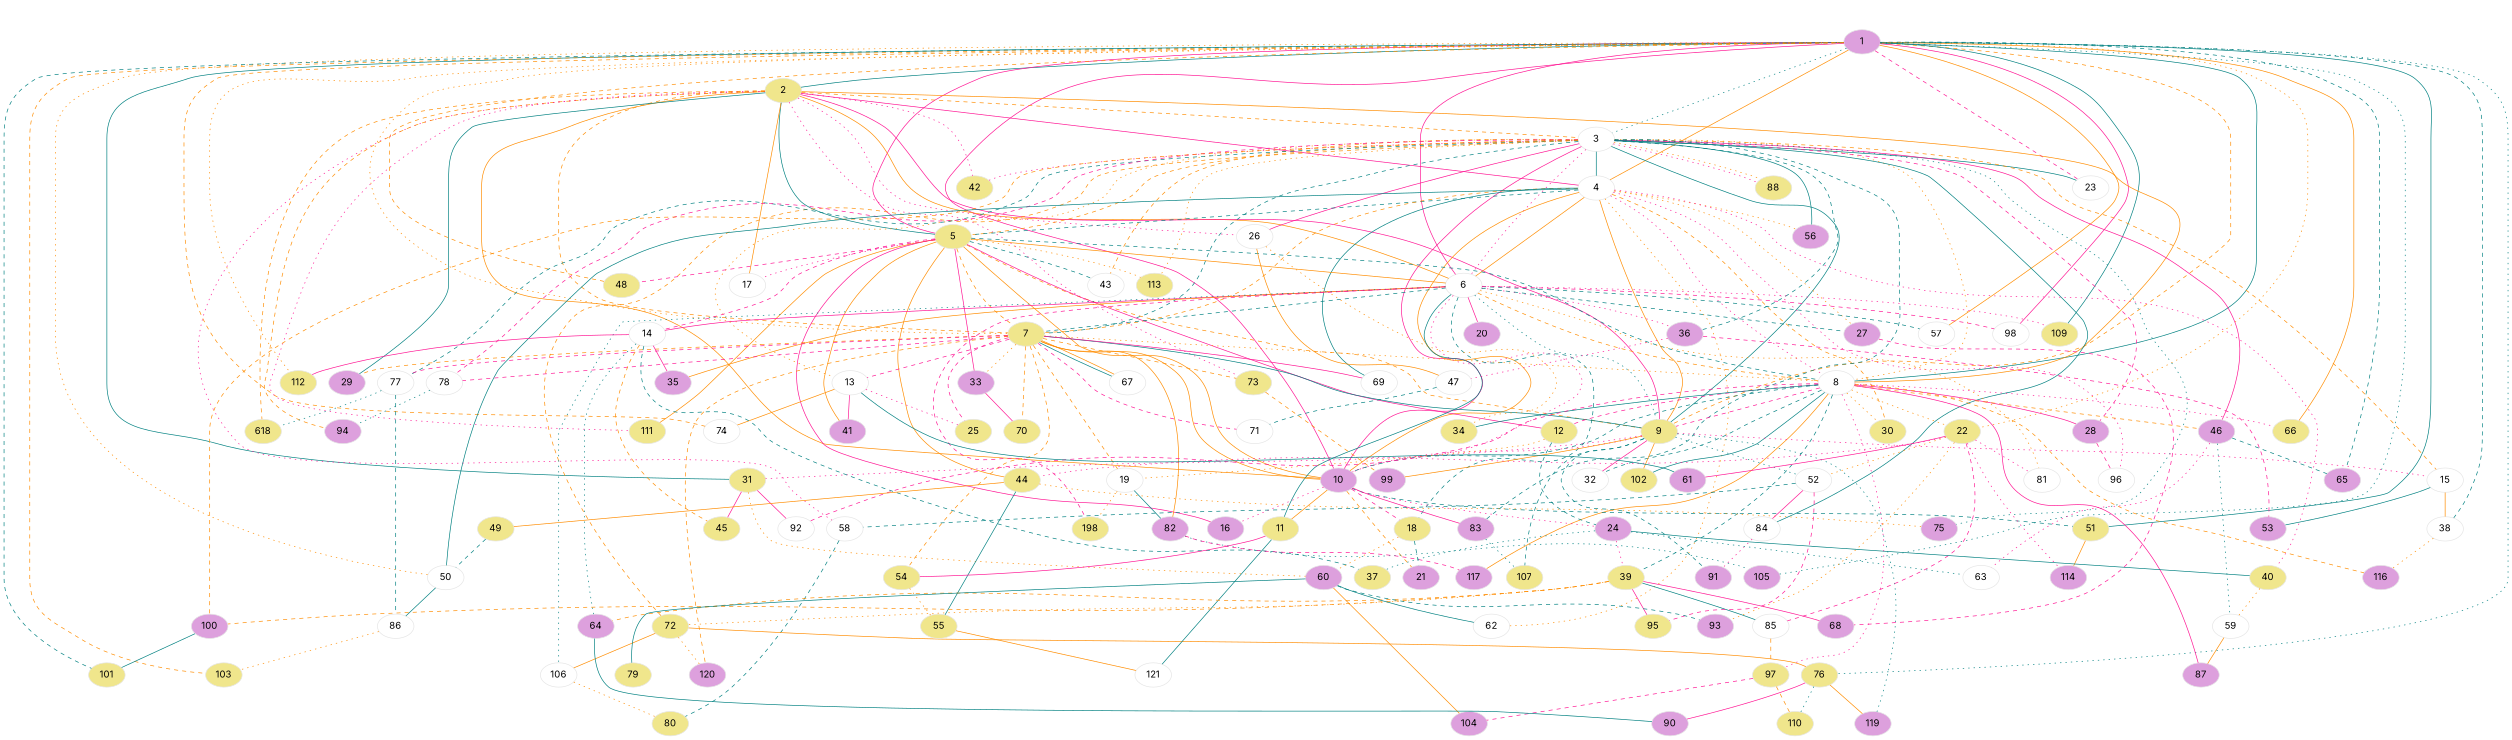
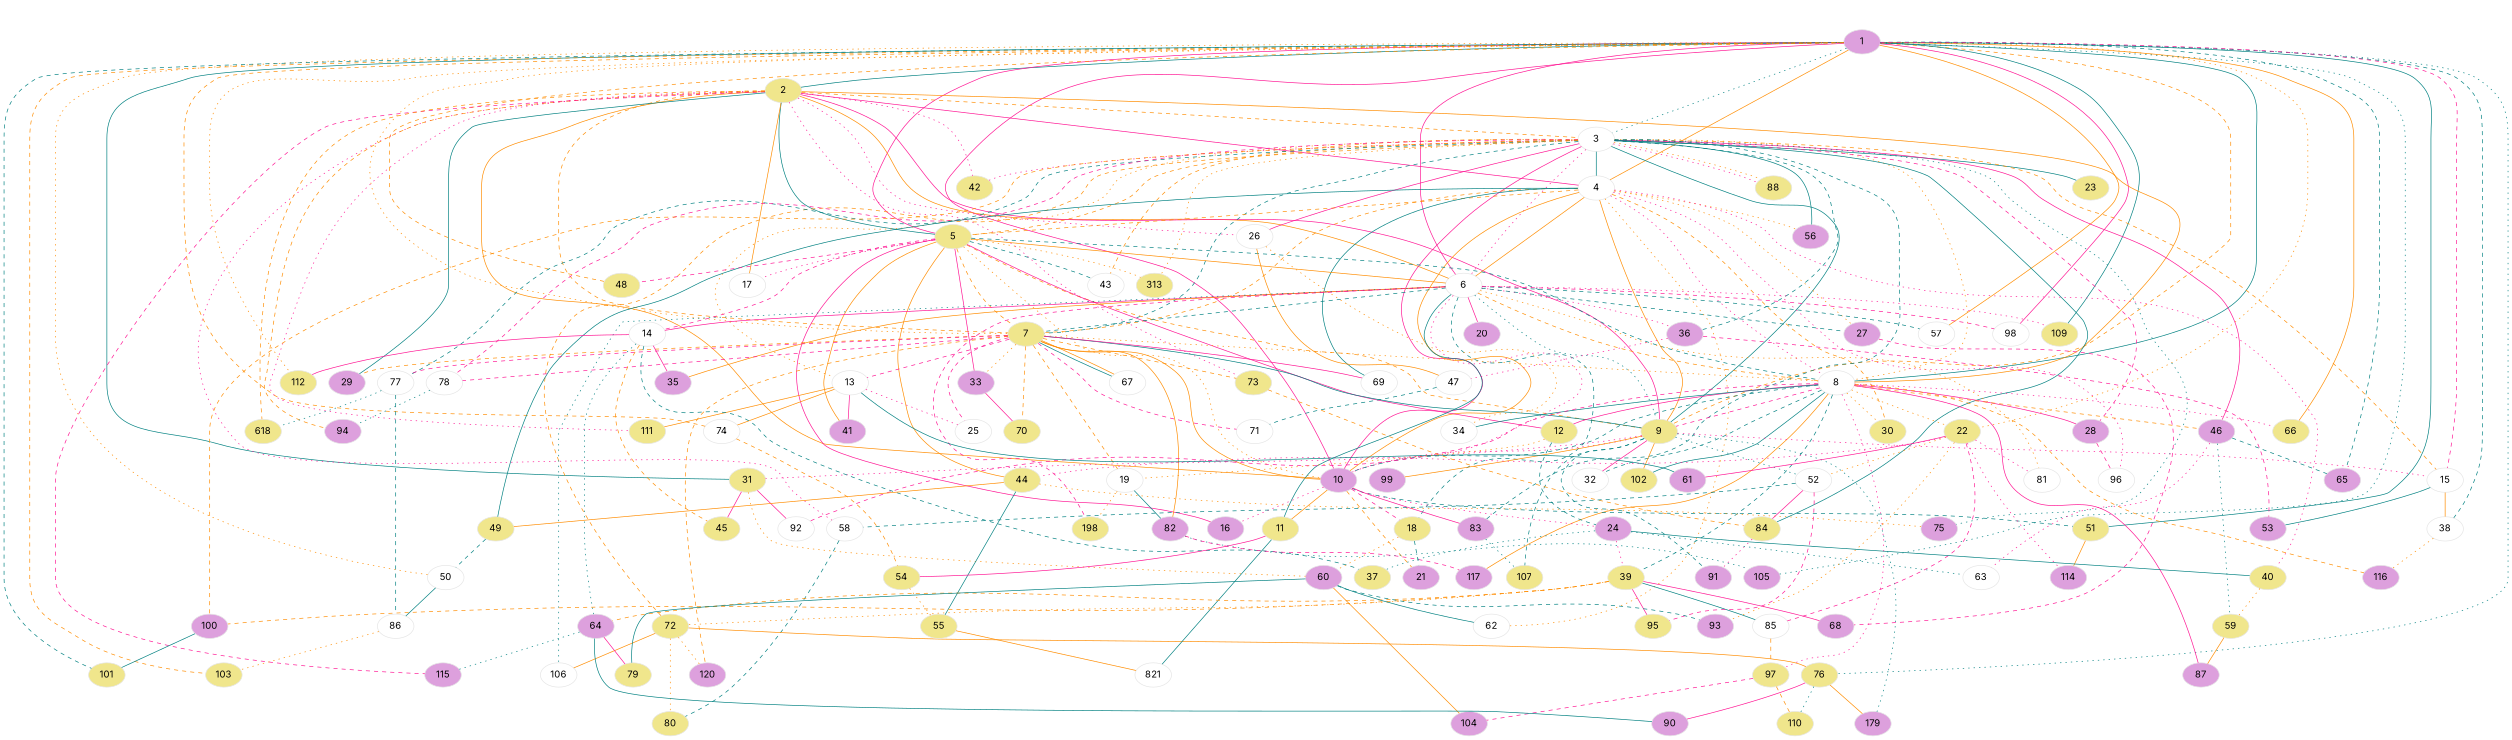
edge "1" -- "23": now "1" -- "15"
node "23": fillcolor white -> khaki
edge "4" -- "5": color teal -> darkorange
edge "4" -- "50": now "4" -- "49"
node "113": label "113" -> "313"
edge "5" -- "111": now "13" -- "111"
edge "5" -- "10": style solid -> dotted
edge "8" -- "12": style dashed -> solid
node "25": fillcolor khaki -> white
node "34": fillcolor khaki -> white
edge "73" -- "99": now "73" -- "84"
edge "7" -- "54": now "74" -- "54"
node "84": fillcolor white -> khaki
node "59": fillcolor white -> khaki
edge "64" -- "79": added
node "115": added
node "121": label "121" -> "821"
edge "106" -- "80": now "72" -- "80"
node "119": label "119" -> "179"
